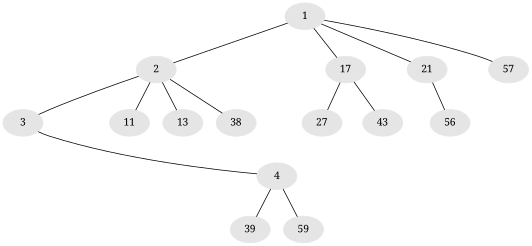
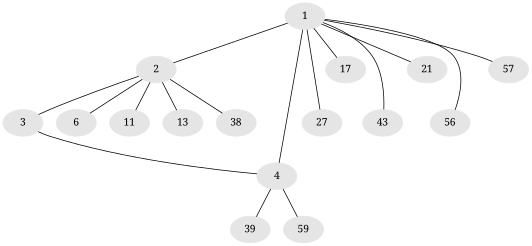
edge "1" -- "4": added
edge "17" -- "27": now "1" -- "27"
edge "17" -- "43": now "1" -- "43"
edge "21" -- "56": now "1" -- "56"
node "6": added
